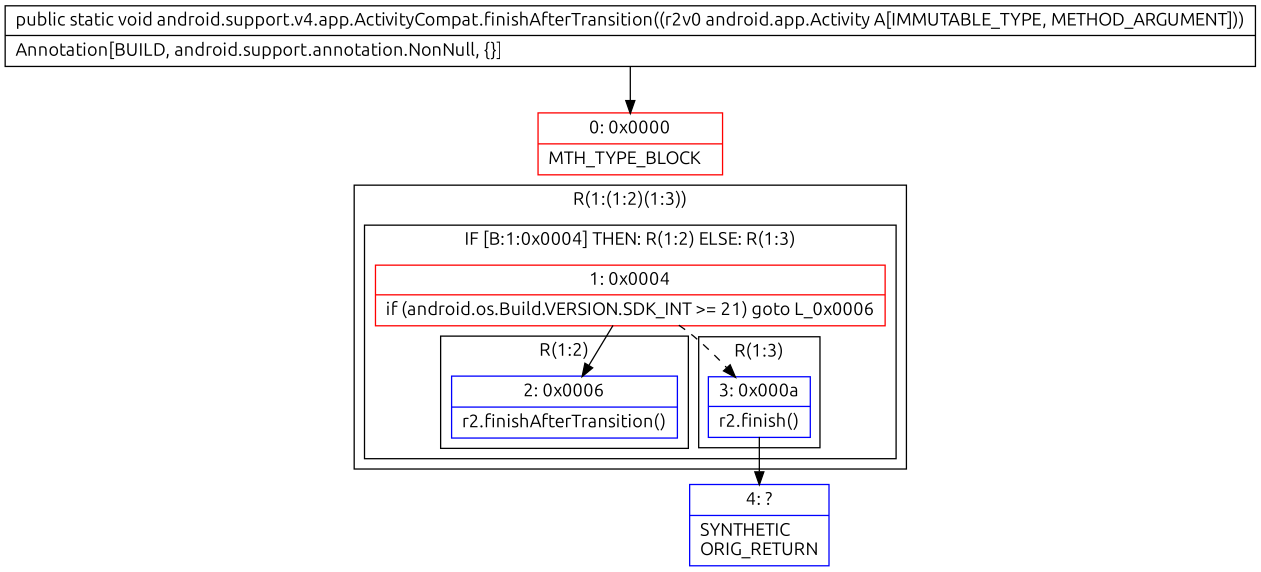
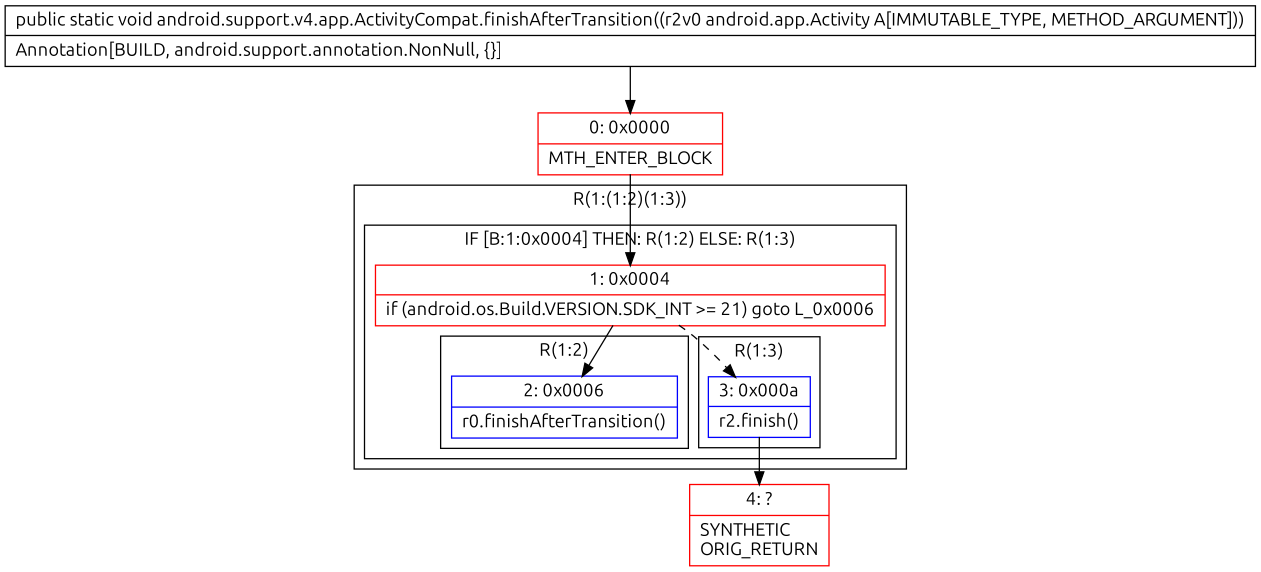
node "0: 0x0000": text "MTH_TYPE_BLOCK" -> "MTH_ENTER_BLOCK"
edge "0: 0x0000" -> "1: 0x0004": added
node "2: 0x0006": text "r2.finishAfterTransition()" -> "r0.finishAfterTransition()"
node "4: ?": color blue -> red
